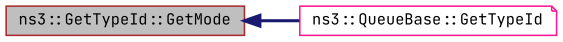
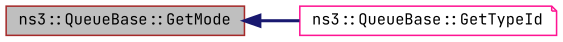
node "ns3::GetTypeId::GetMode": label "ns3::GetTypeId::GetMode" -> "ns3::QueueBase::GetMode"
